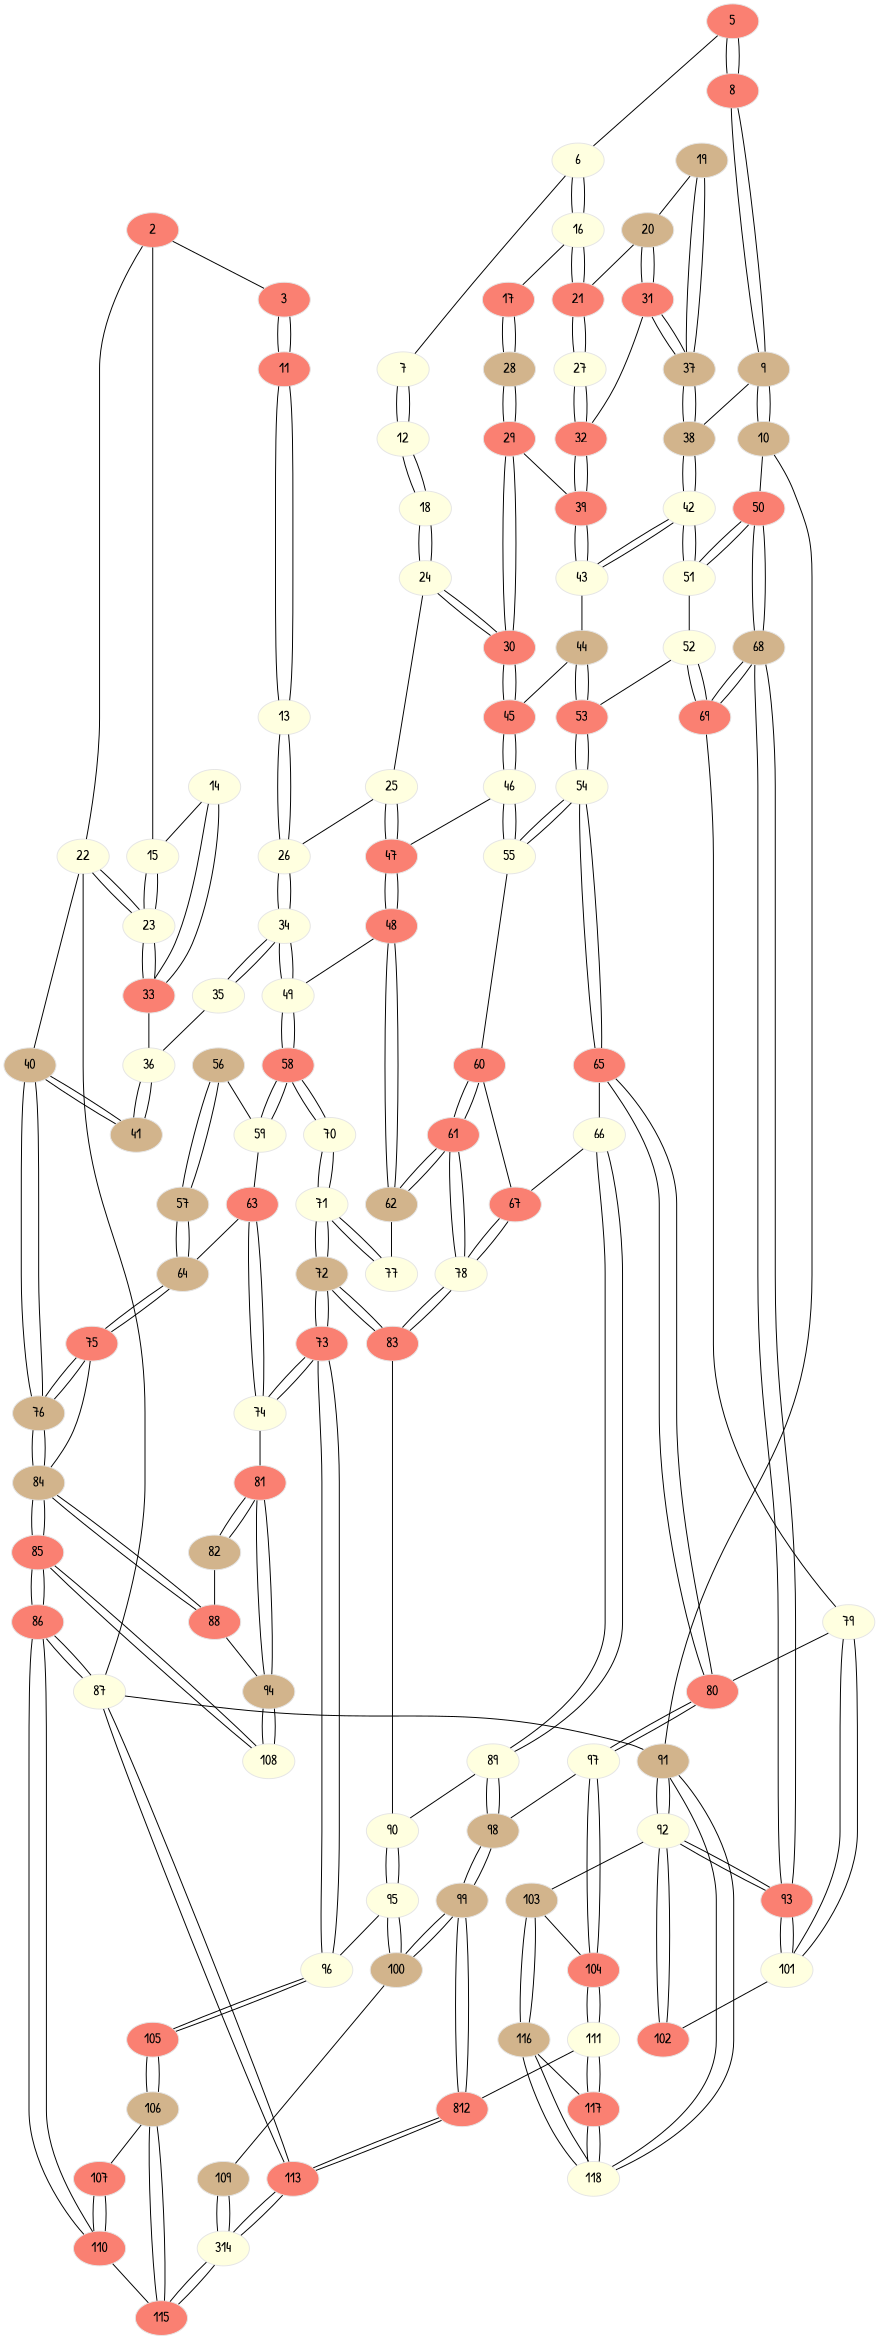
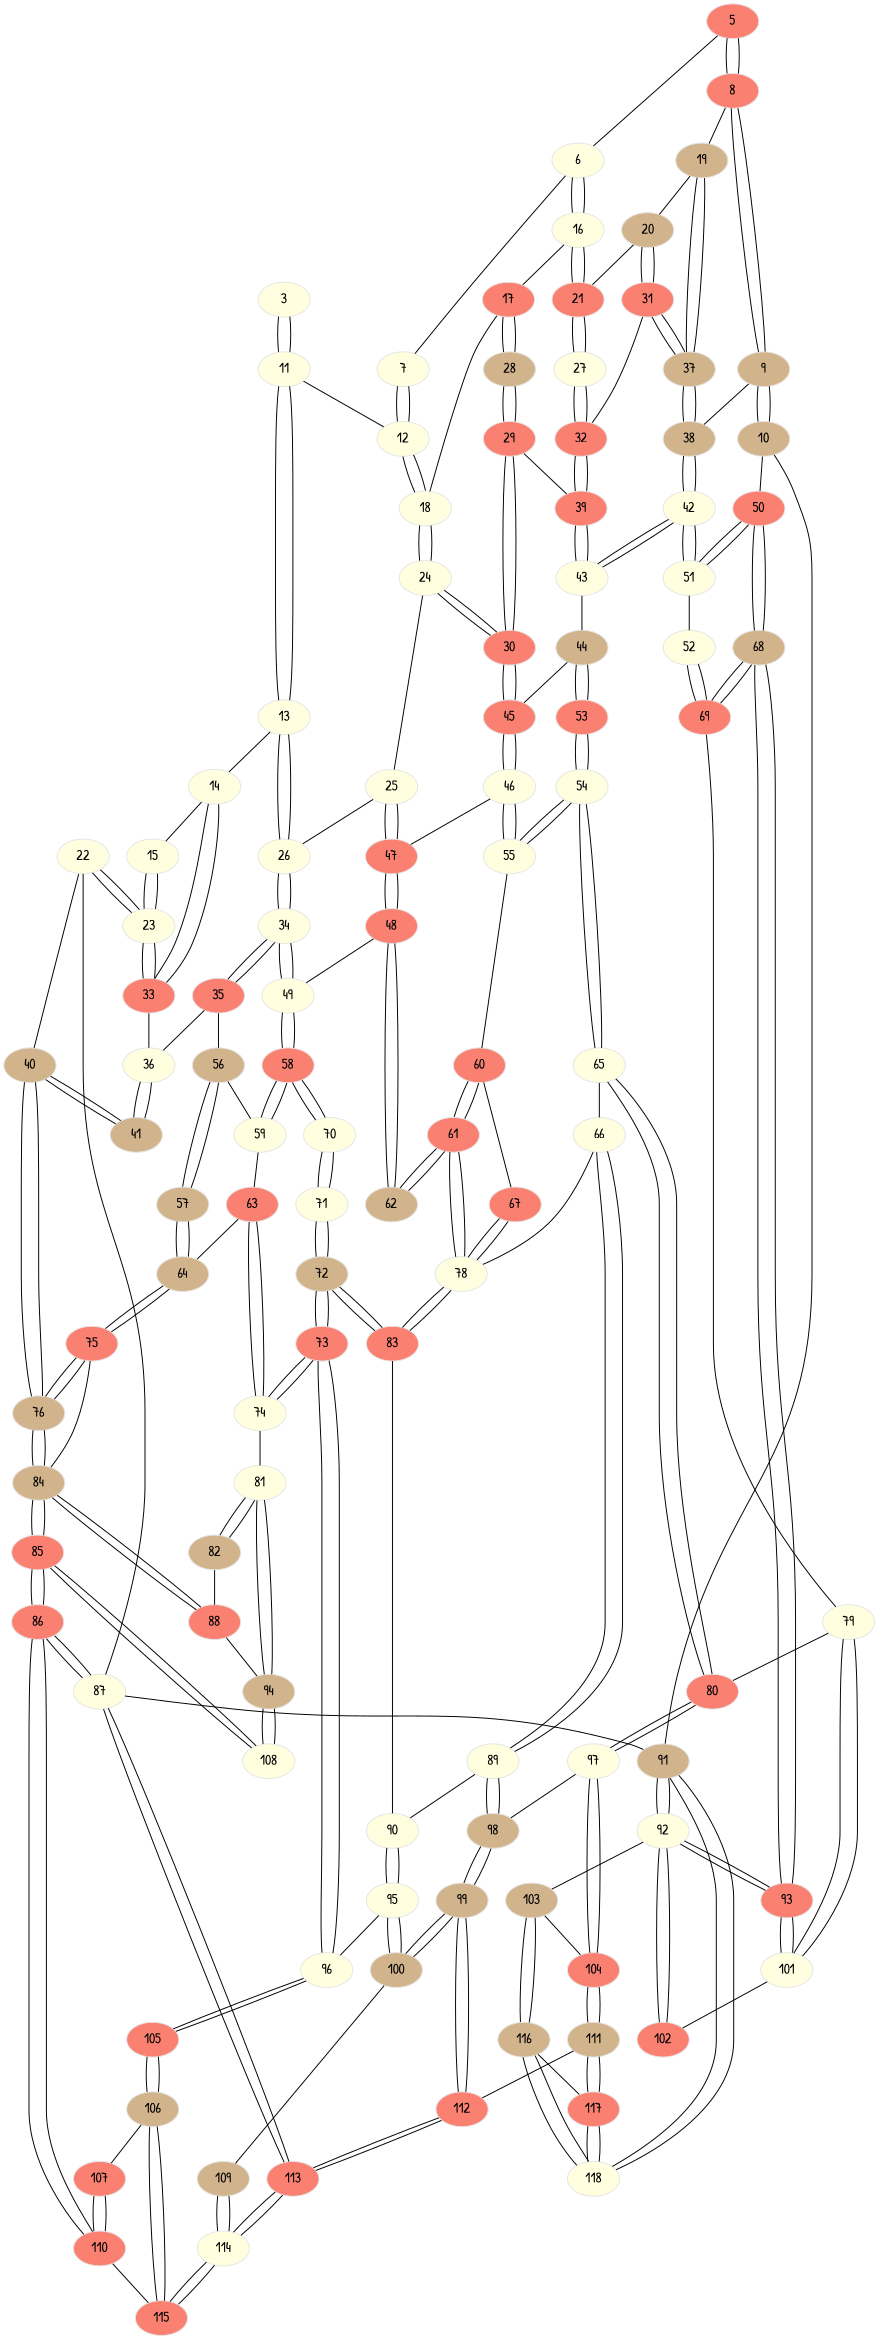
edge "8" -- "19": added
node "2": removed
node "3": fillcolor salmon -> lightyellow
node "11": fillcolor salmon -> lightyellow
edge "17" -- "18": added
edge "11" -- "12": added
edge "52" -- "53": removed
edge "13" -- "14": added
node "35": fillcolor lightyellow -> salmon
edge "35" -- "56": added
node "65": fillcolor salmon -> lightyellow
edge "66" -- "67": now "66" -- "78"
node "77": removed
node "81": fillcolor salmon -> lightyellow
node "111": fillcolor lightyellow -> tan
node "812": label "812" -> "112"
node "314": label "314" -> "114"
